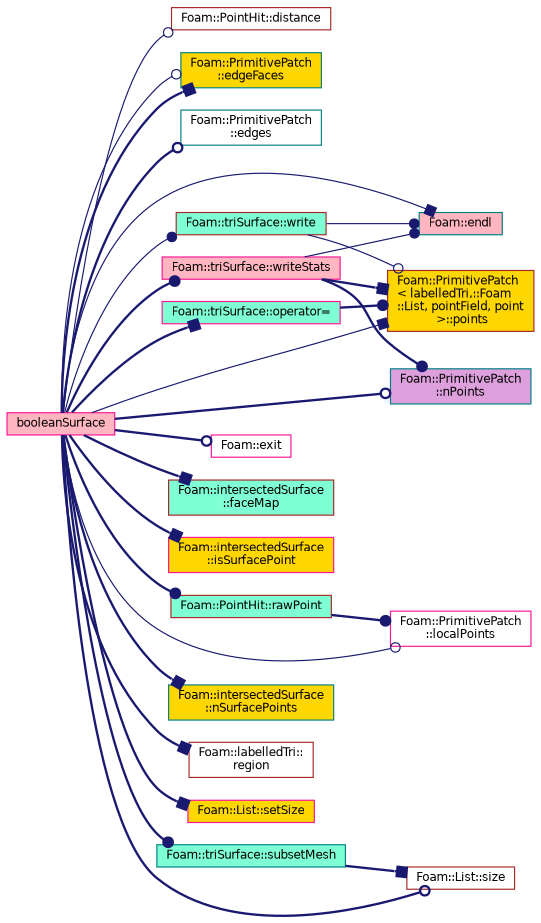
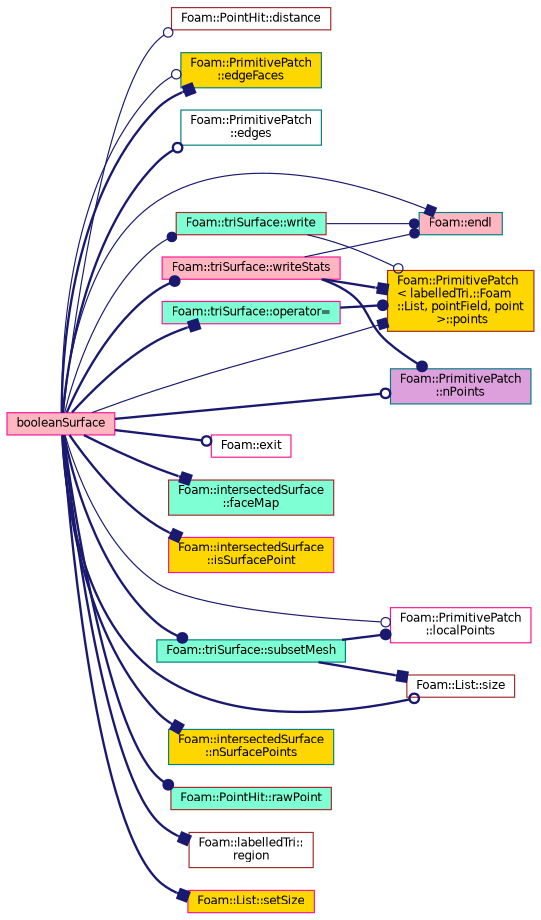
edge "Foam::PointHit::rawPoint" -> "Foam::PrimitivePatch ::localPoints": now "Foam::triSurface::subsetMesh" -> "Foam::PrimitivePatch ::localPoints"
